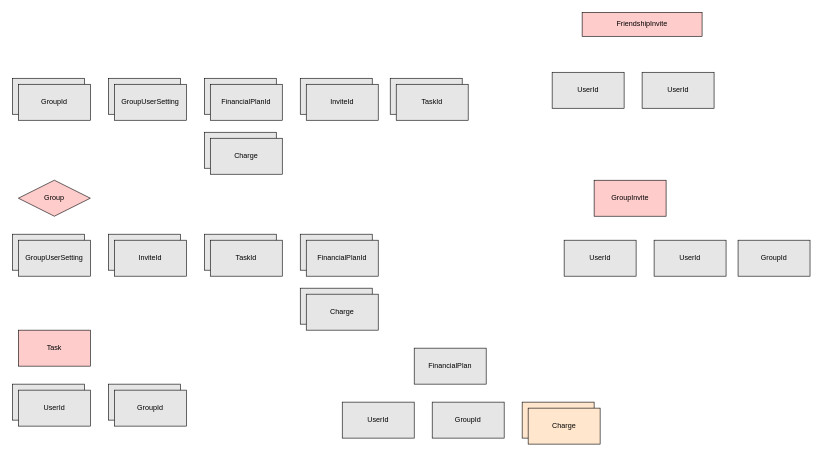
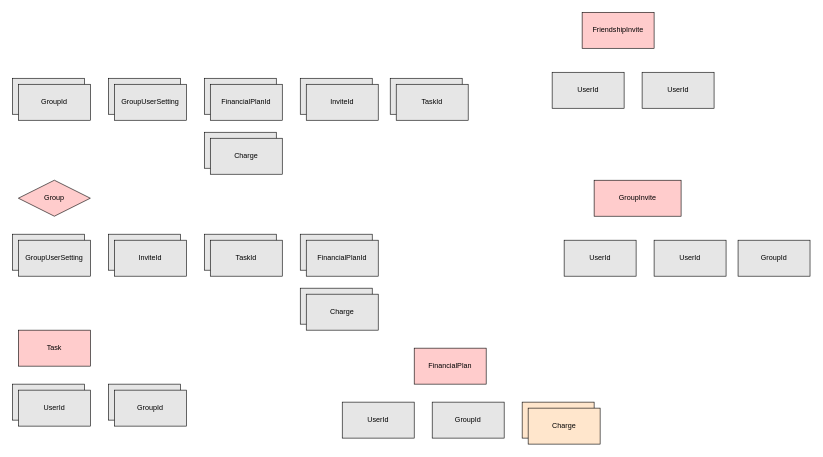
node "FriendshipInvite": size 120x24 -> 72x36
node "GroupInvite": size 72x36 -> 87x36
node "FinancialPlan": fillcolor #e6e6e6 -> #ffcccc
